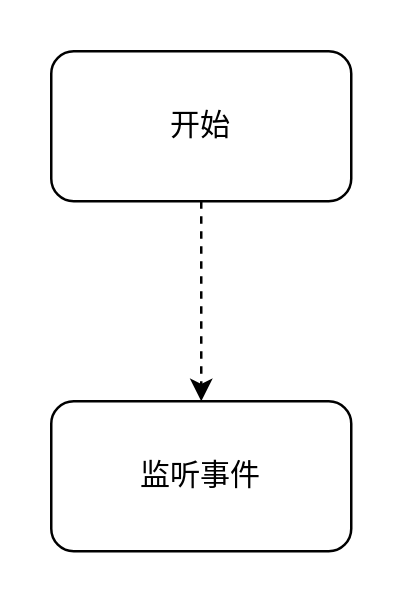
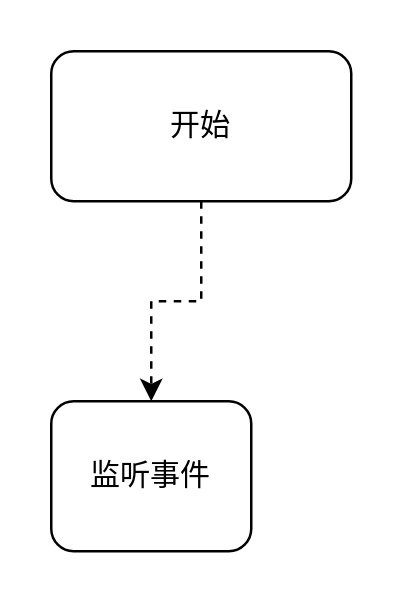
node "监听事件": size 300x150 -> 200x150
